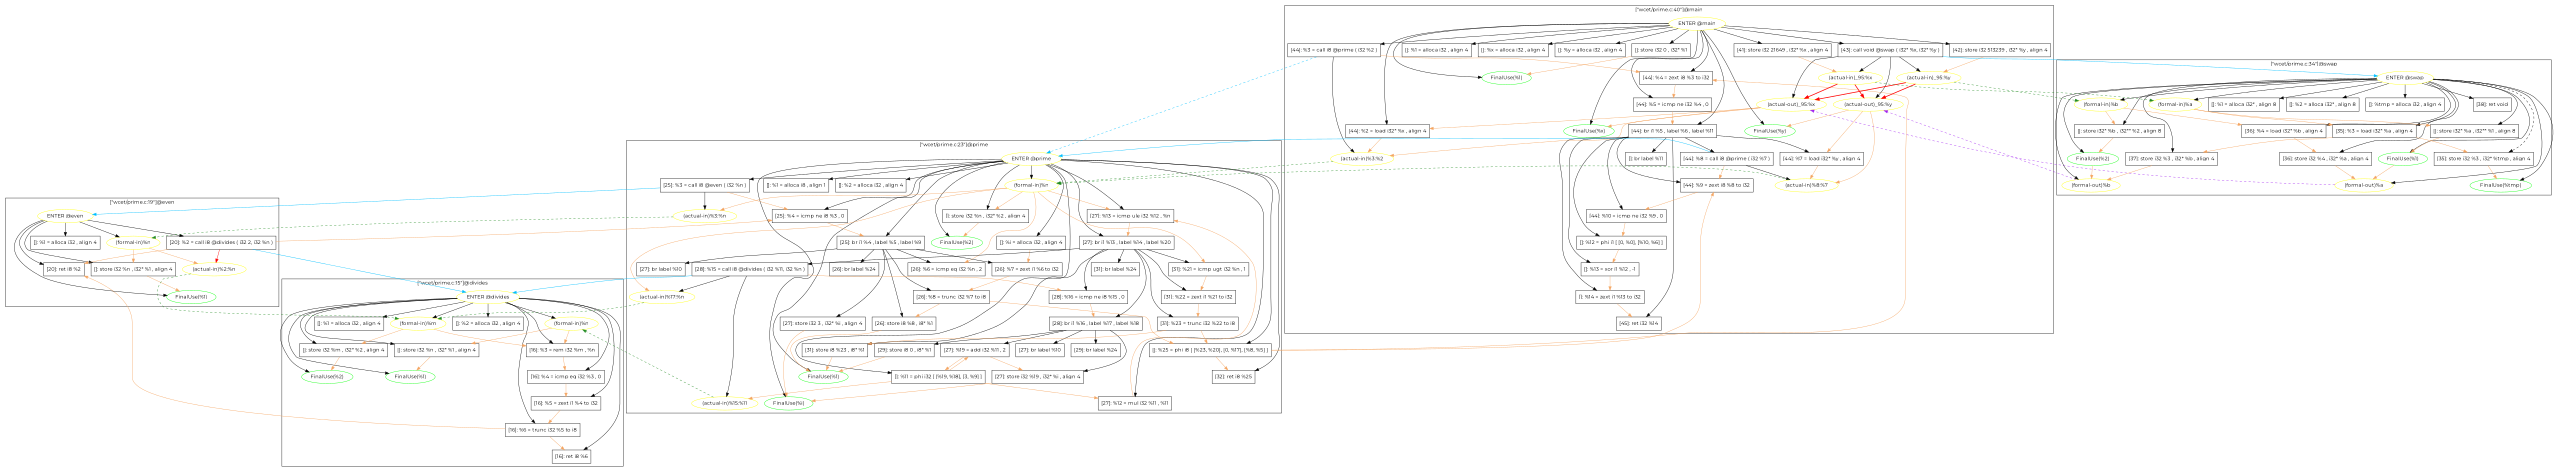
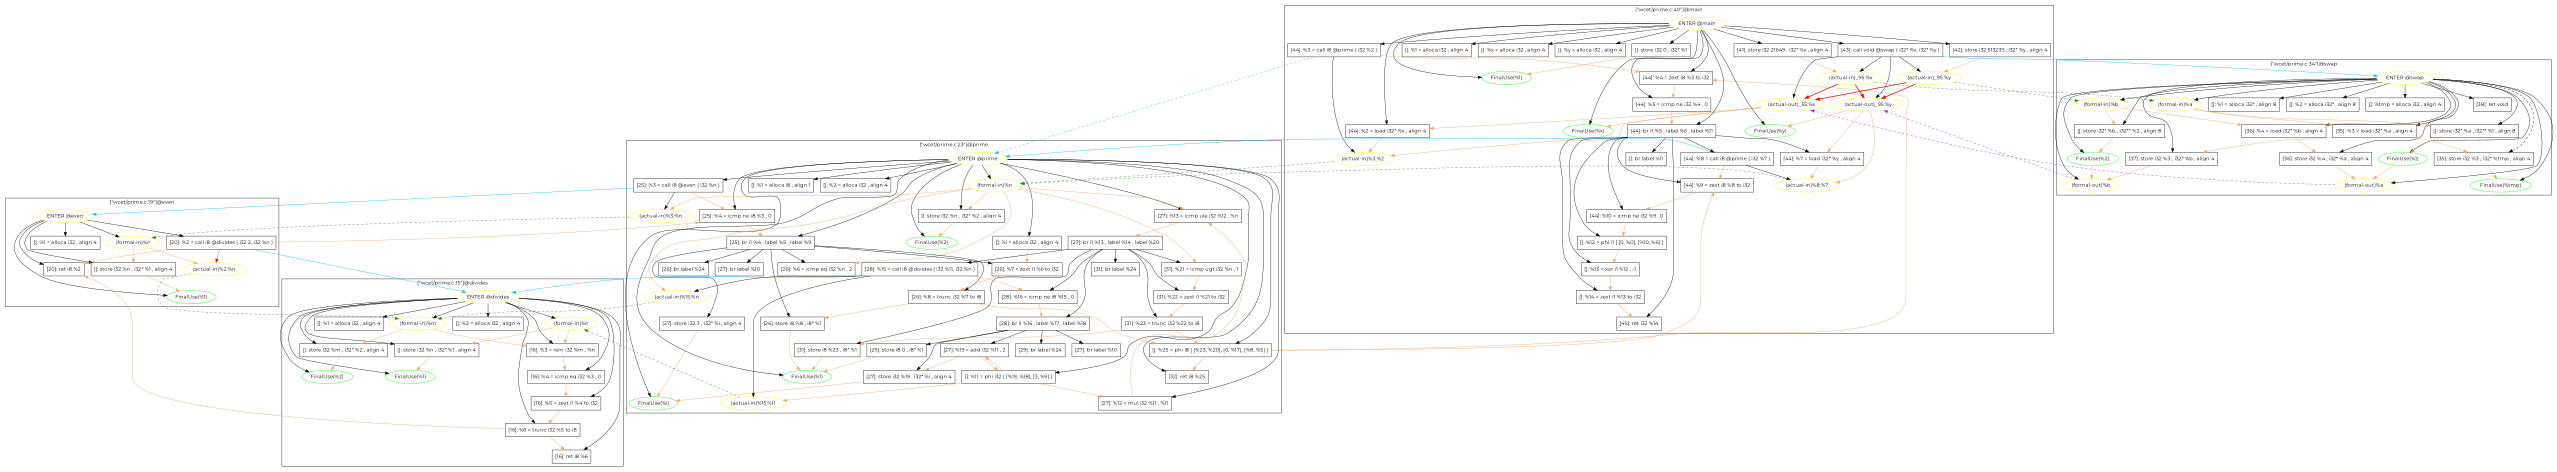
node "(actual-out)_95:%x": label "(actual-out)_95:%x" -> "(actual-out)_55:%x"
edge "ENTER @prime" -> "[27]: br i1 %13 , label %14 , label %20": removed
node "(actual-in)%17:%n": label "(actual-in)%17:%n" -> "(actual-in)%15:%n"
